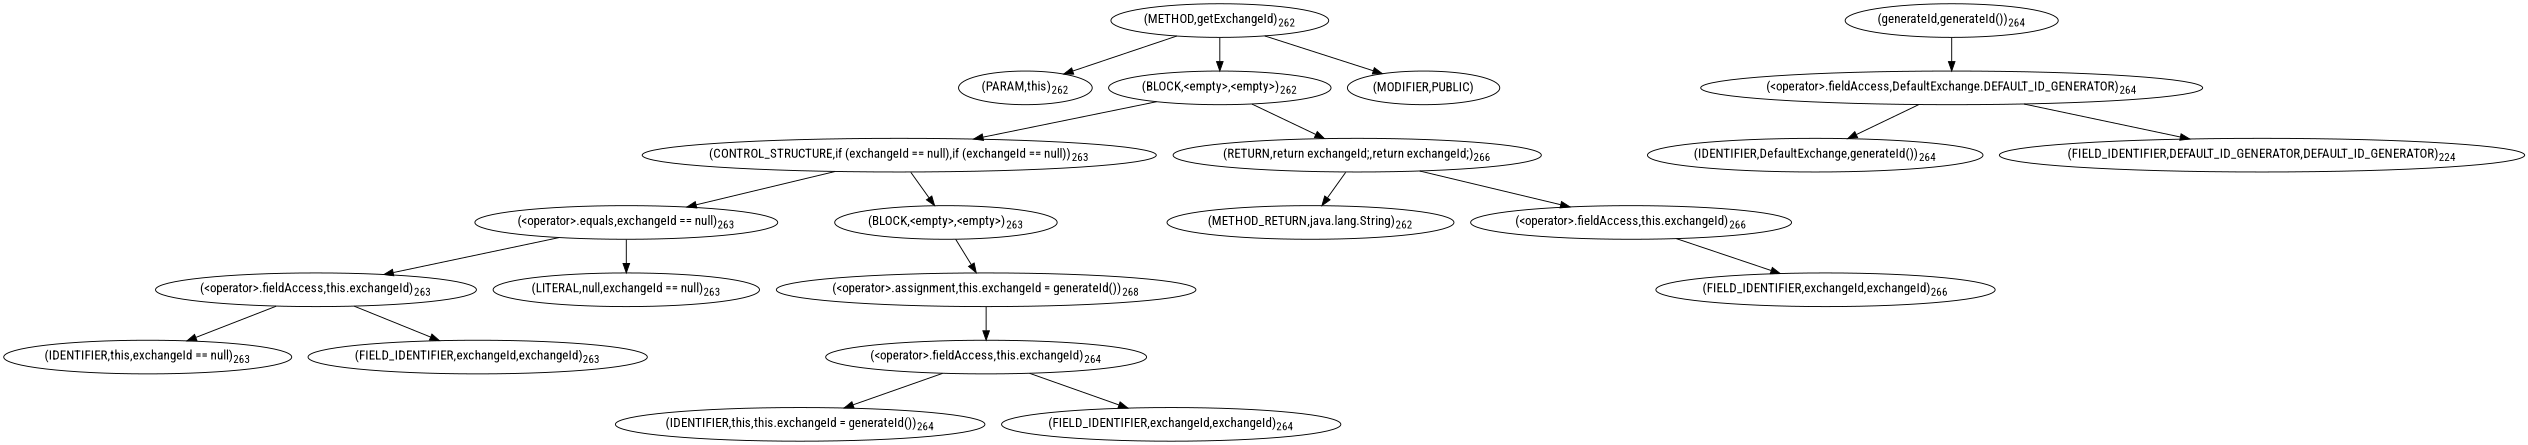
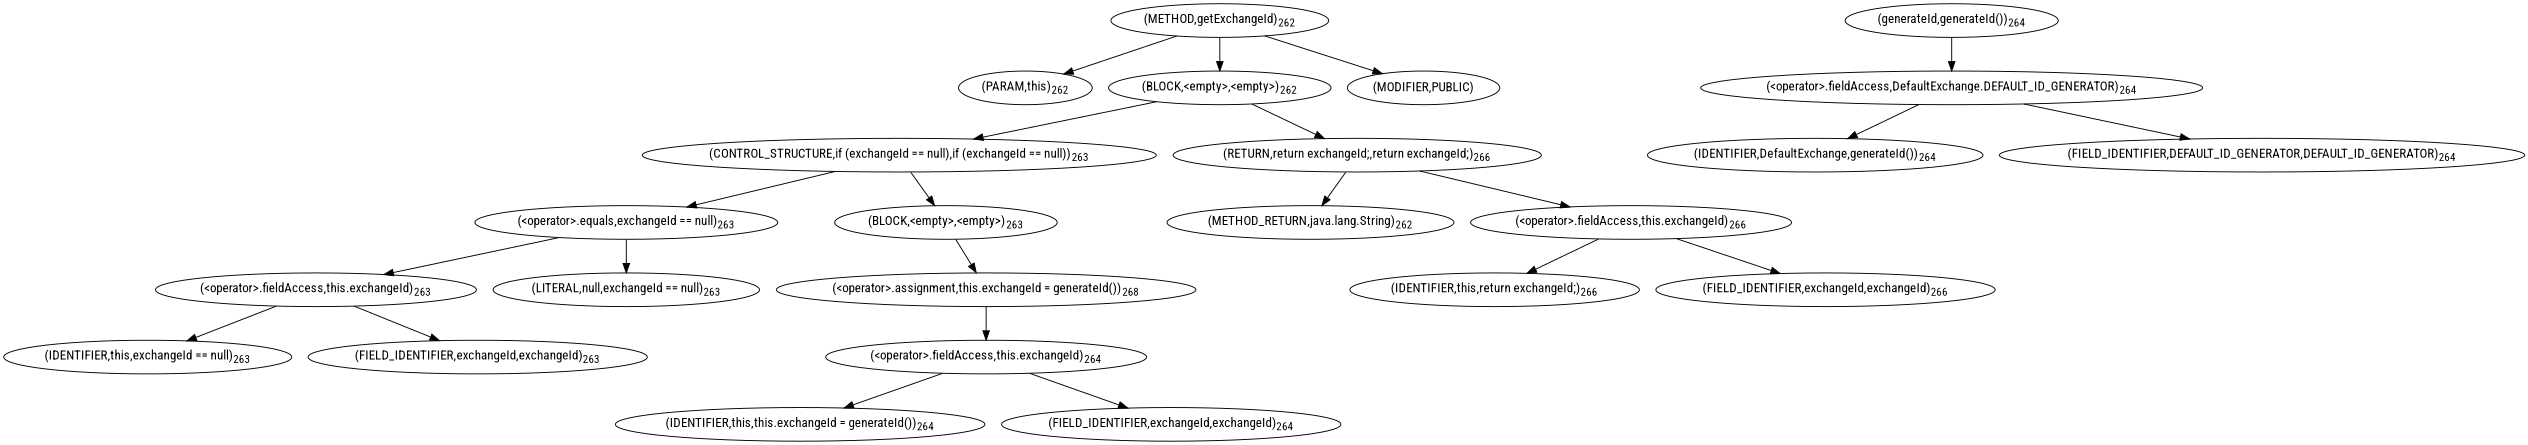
node "(FIELD_IDENTIFIER,DEFAULT_ID_GENERATOR,DEFAULT_ID_GENERATOR)": text "224" -> "264"
node "(IDENTIFIER,this,return exchangeId;)": added
